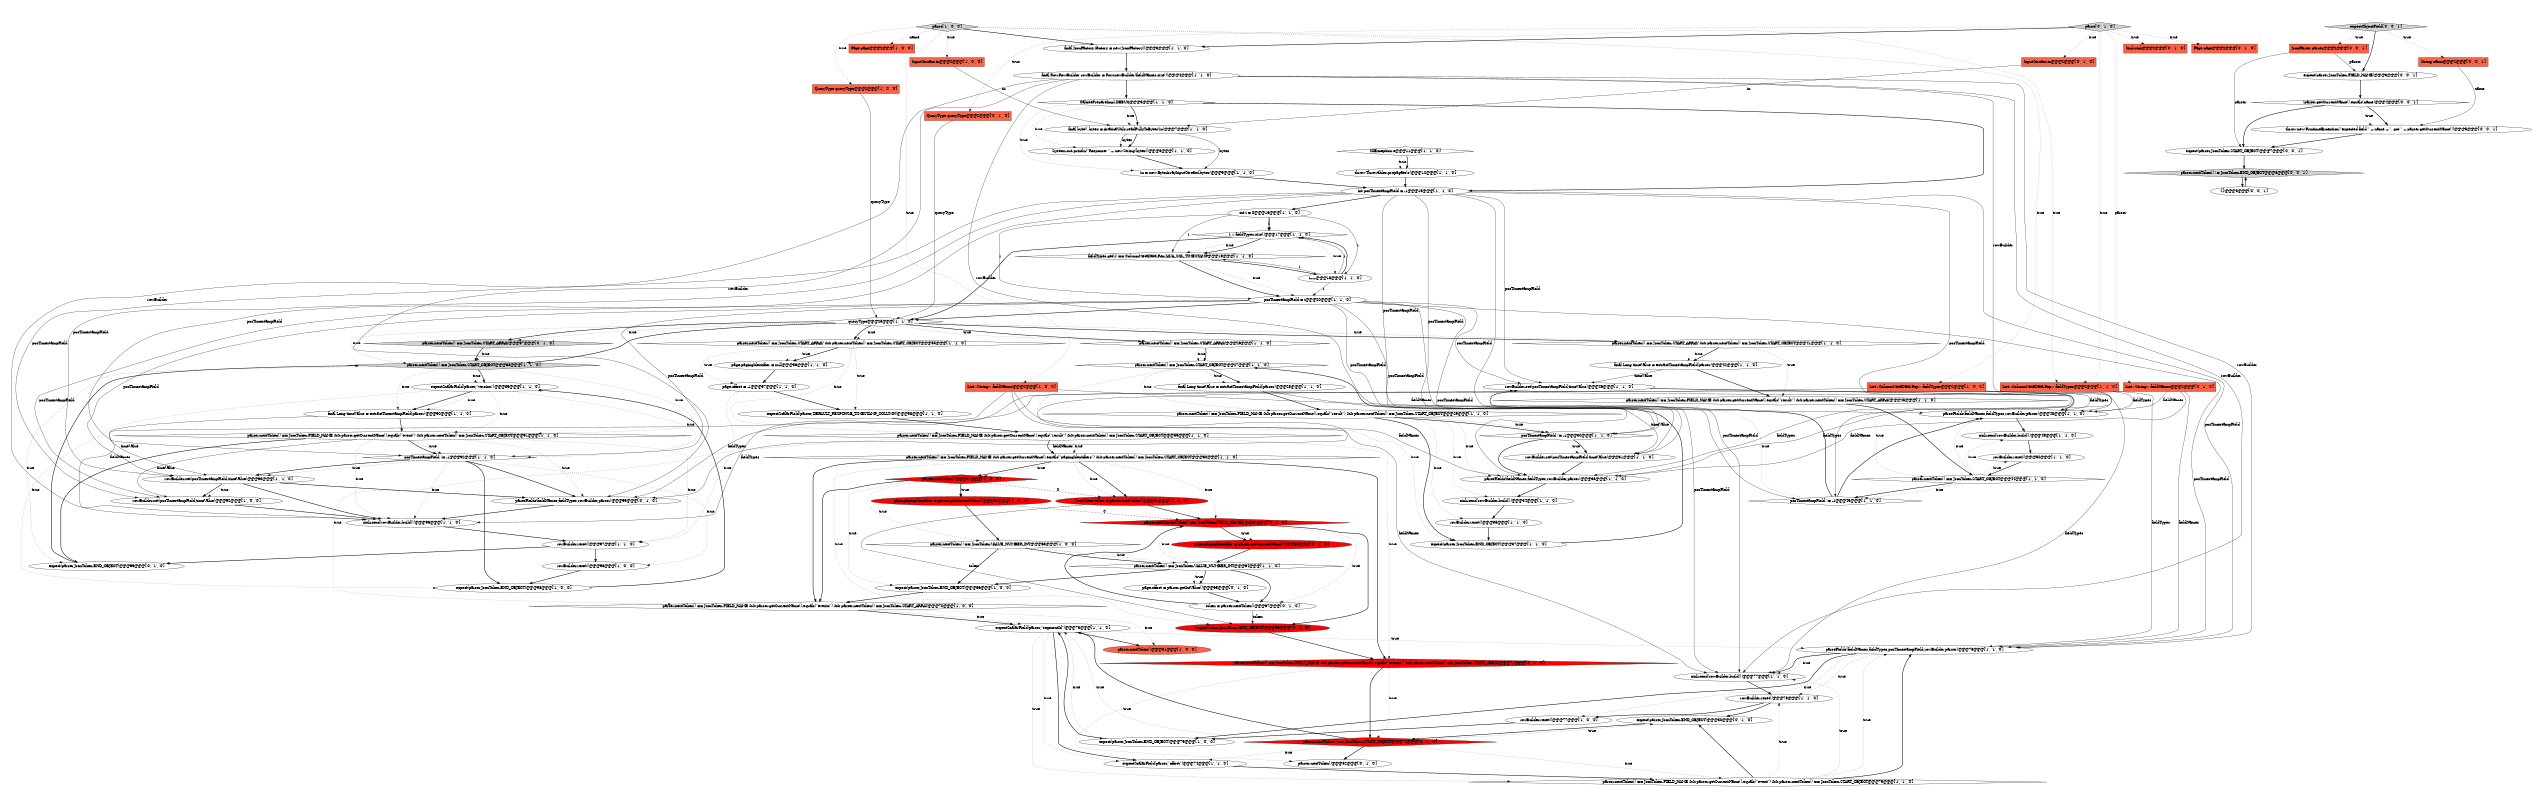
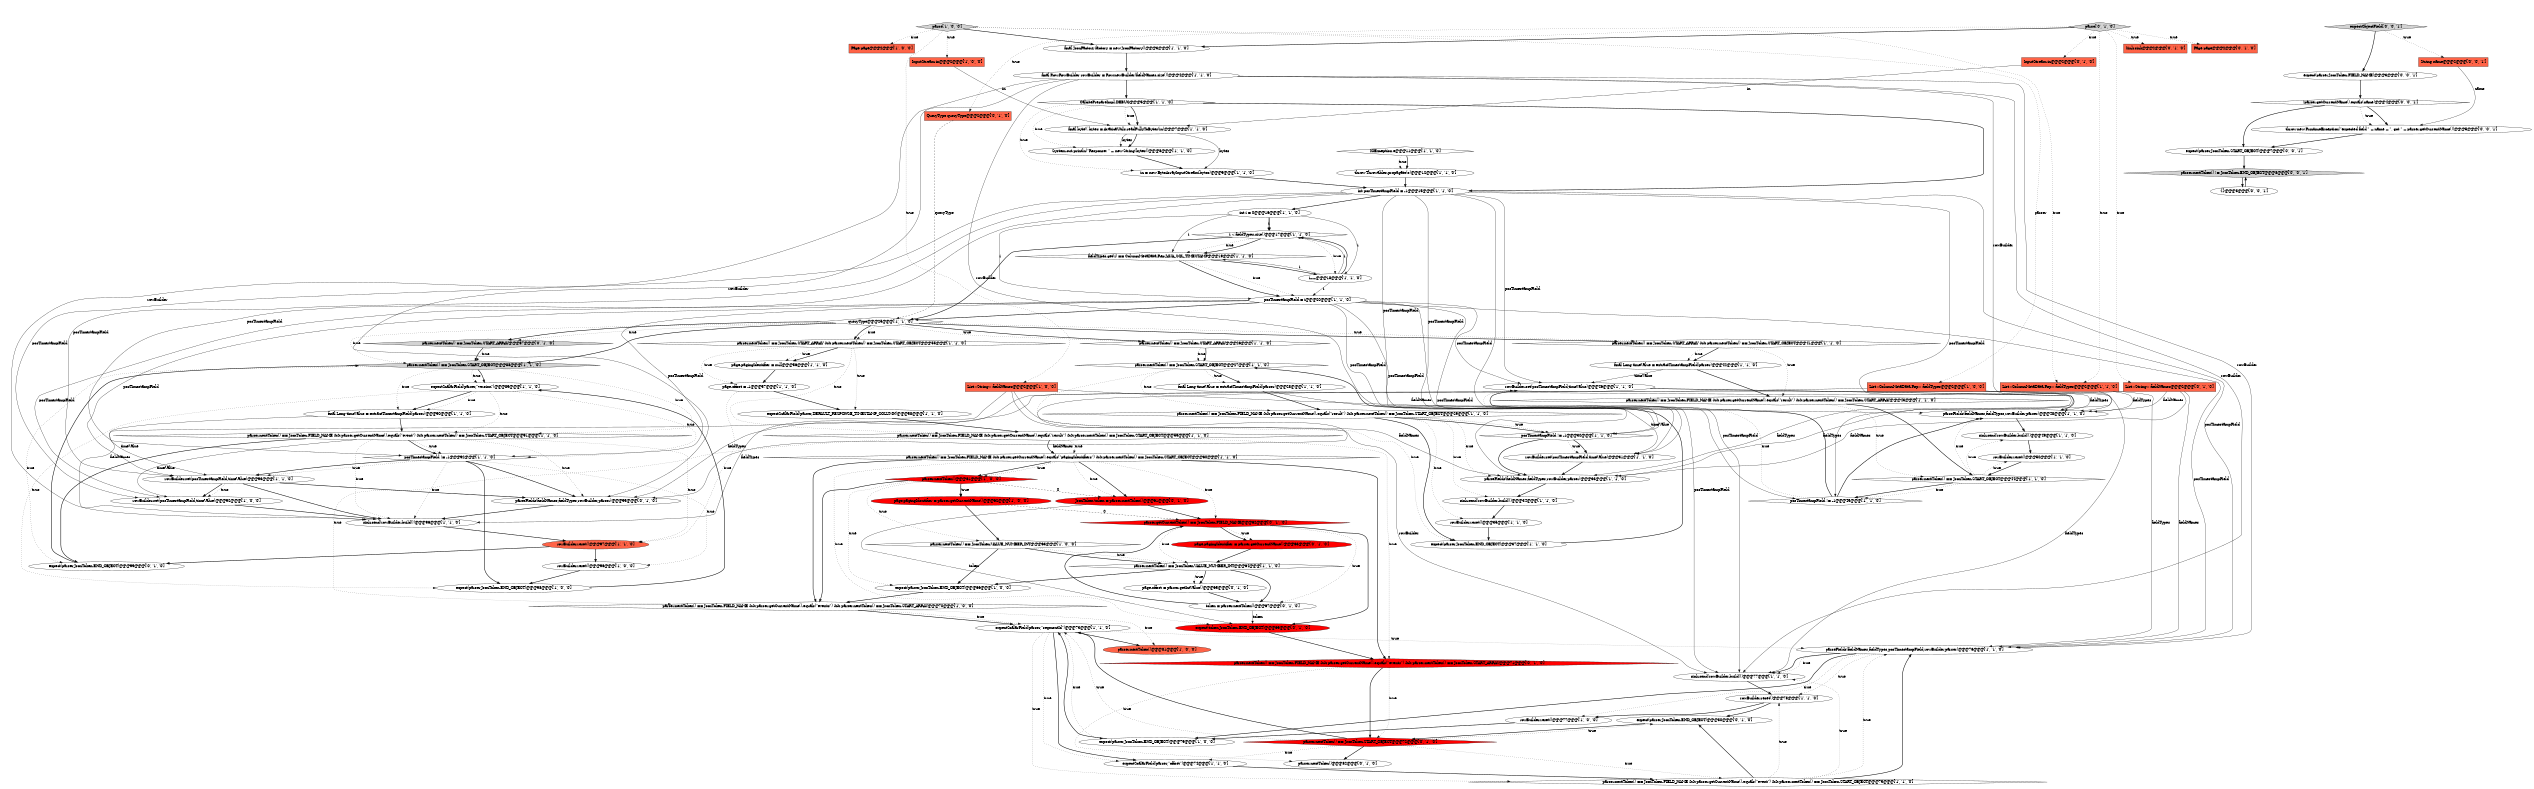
edge "parse['1', '0', '0']" -> "Page page@@@2@@@['1', '0', '0']": label "name" -> "true"
node "JsonParser parser@@@2@@@['0', '0', '1']": removed
node "QueryType queryType@@@2@@@['1', '0', '0']": removed
edge "parse['1', '0', '0']" -> "List<ColumnMetaData.Rep> fieldTypes@@@2@@@['1', '0', '0']": label "true" -> "parser"
edge "parse['0', '1', '0']" -> "List<String> fieldNames@@@2@@@['0', '1', '0']": label "parser" -> "true"
edge "QueryType queryType@@@2@@@['0', '1', '0']" -> "queryType@@@25@@@['1', '1', '0']": style solid -> dashed
edge "List<String> fieldNames@@@2@@@['1', '0', '0']" -> "sink.send(rowBuilder.build())@@@77@@@['1', '1', '0']": label "fieldNames" -> "rowBuilder"
node "rowBuilder.reset()@@@97@@@['1', '1', '0']": fillcolor white -> tomato
